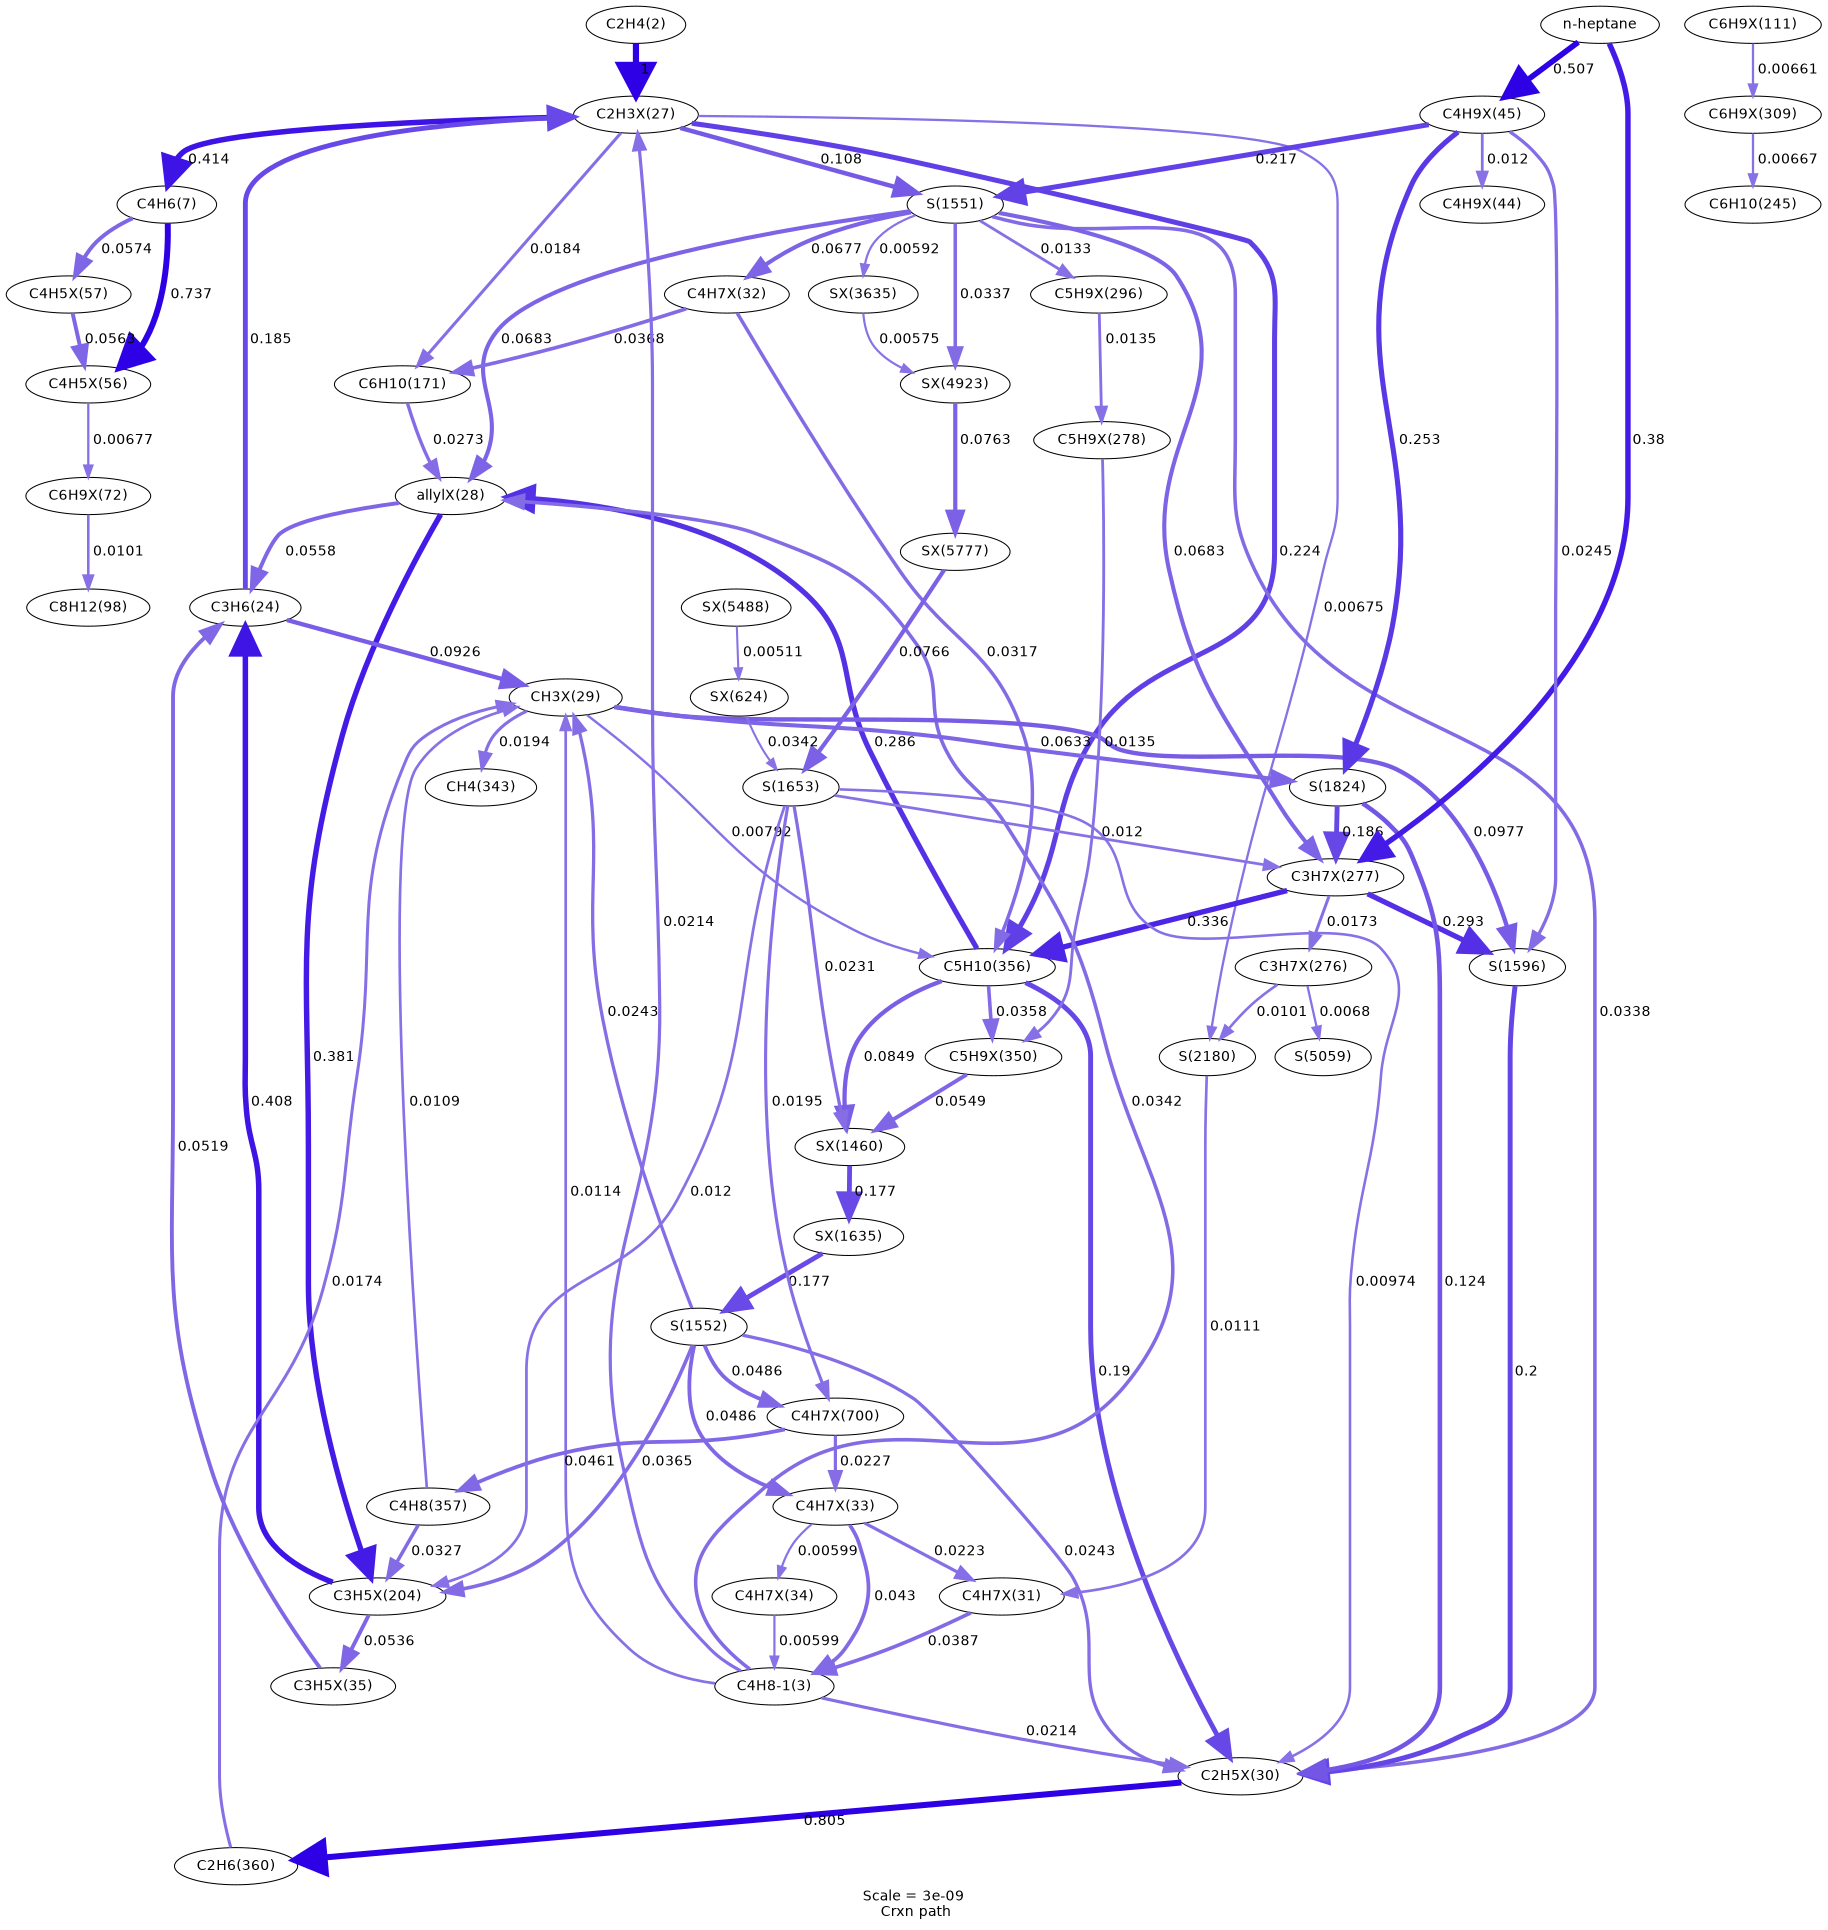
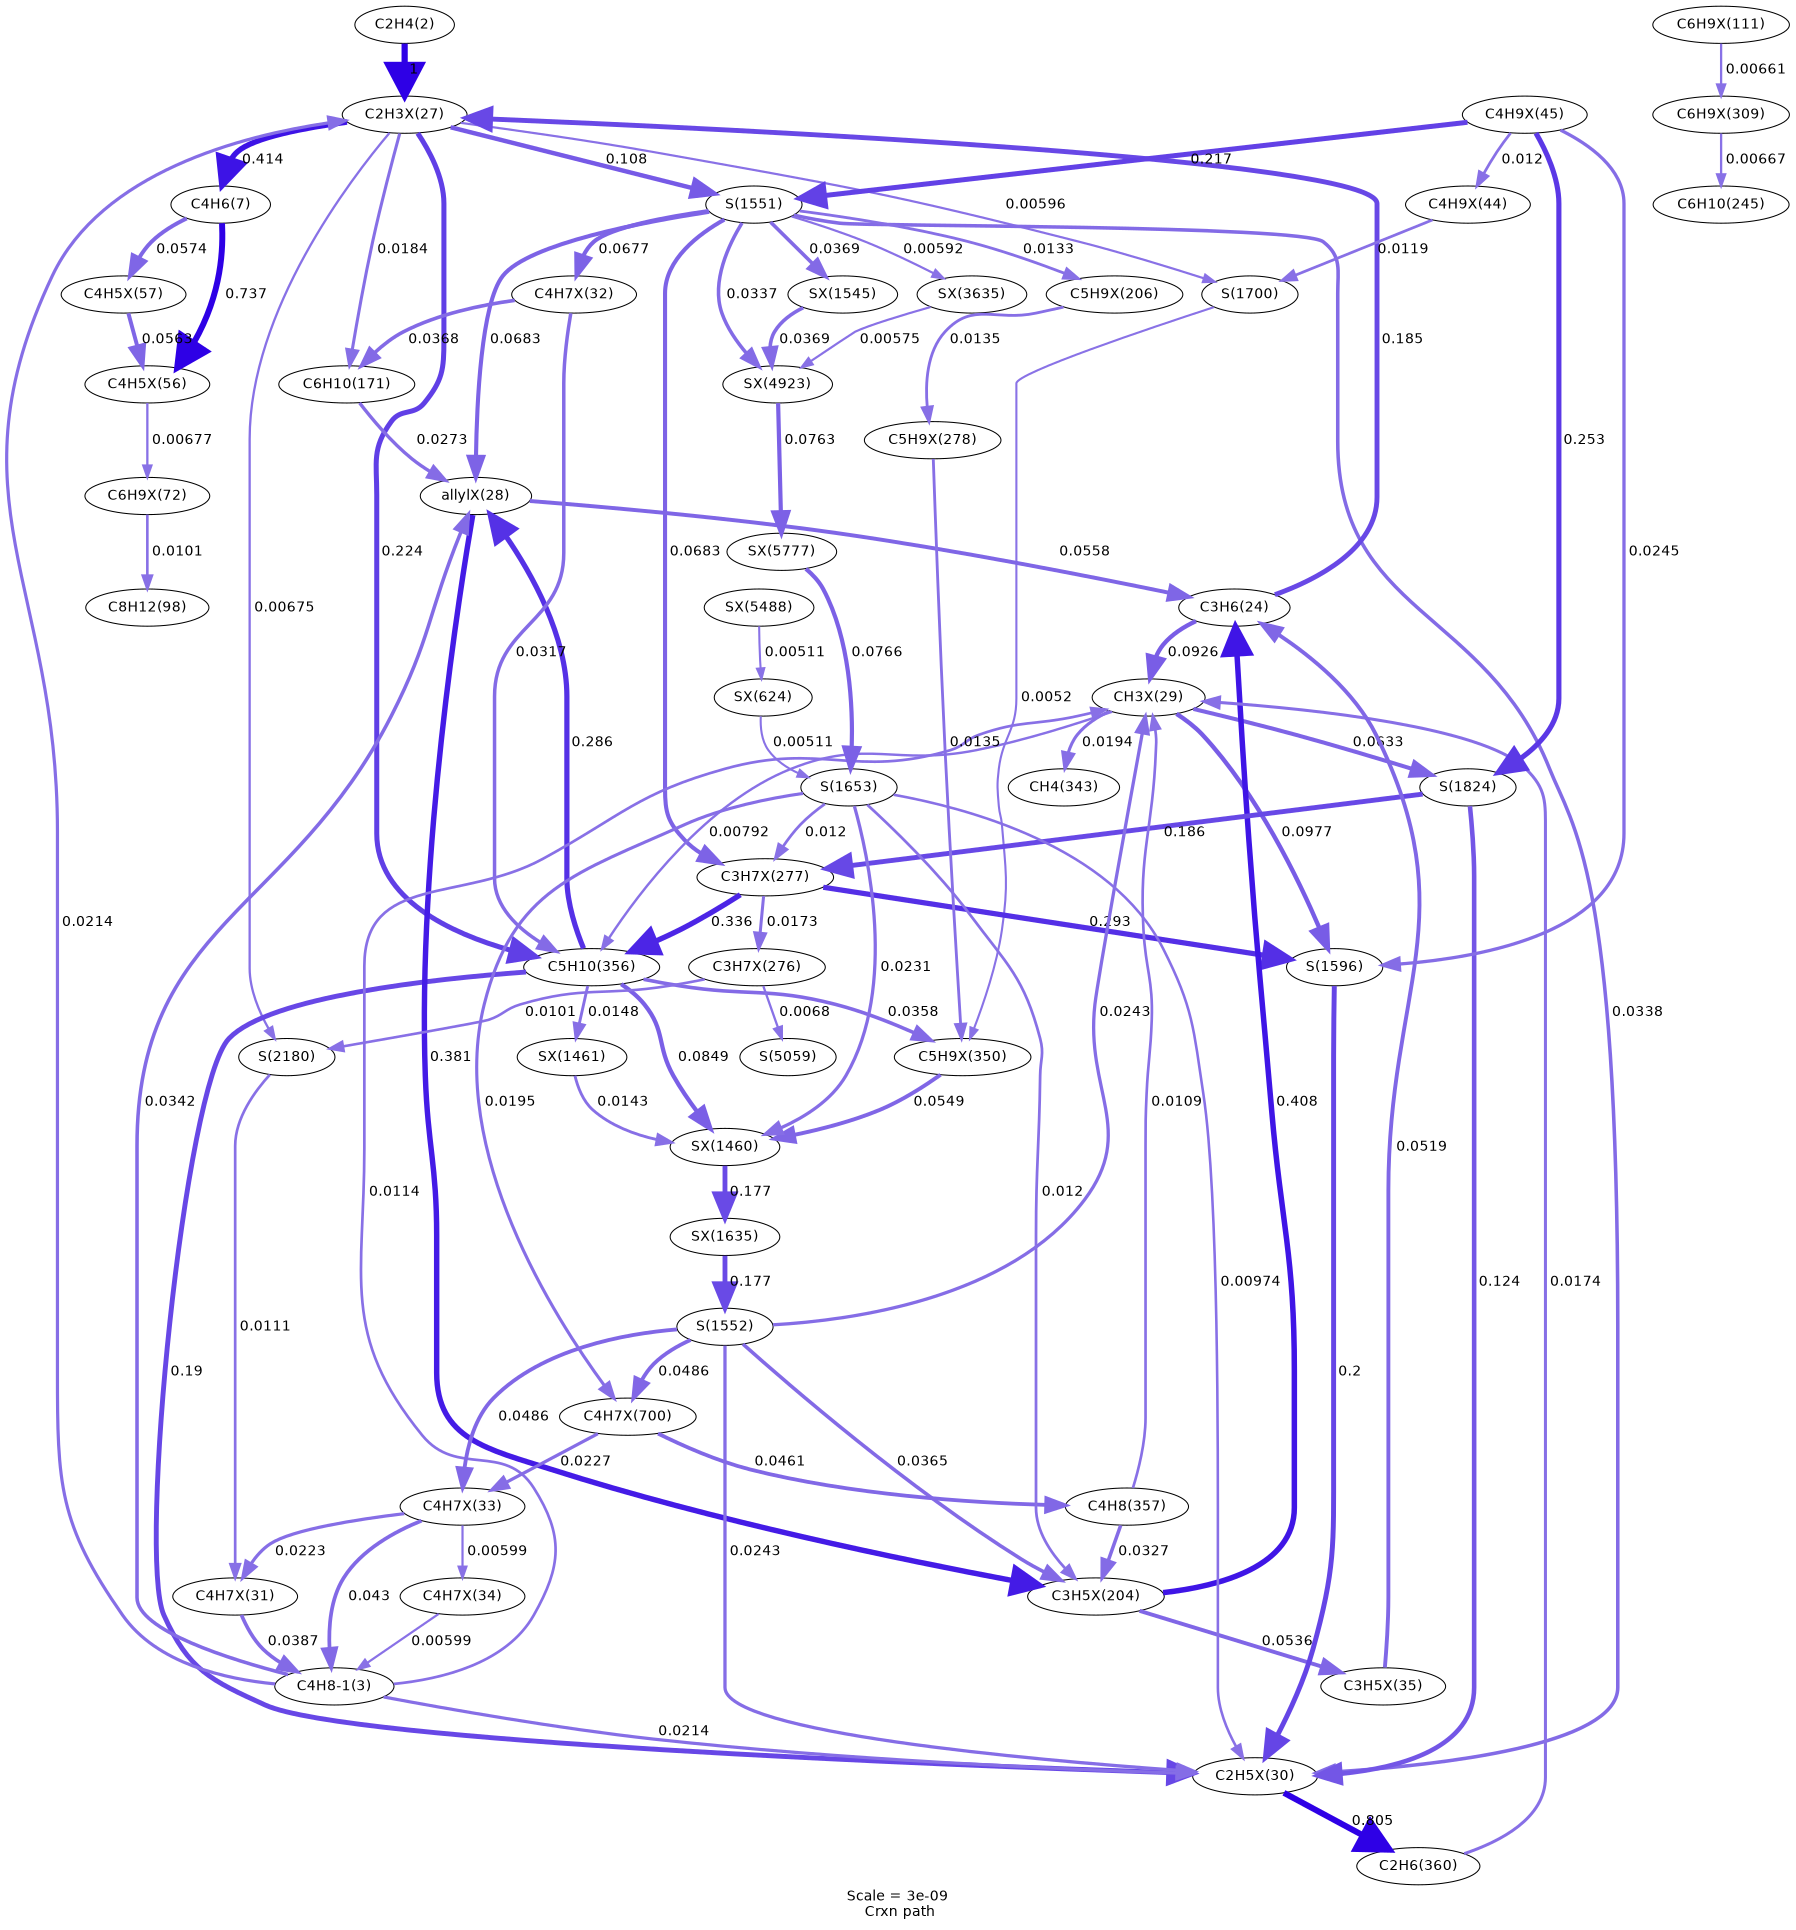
node "n-heptane": removed
node "SX(1545)": added
node "C5H9X(296)": label "C5H9X(296)" -> "C5H9X(206)"
node "S(1700)": added
edge "SX(624)" -> "S(1653)": label " 0.0342" -> " 0.00511"
node "SX(1461)": added
